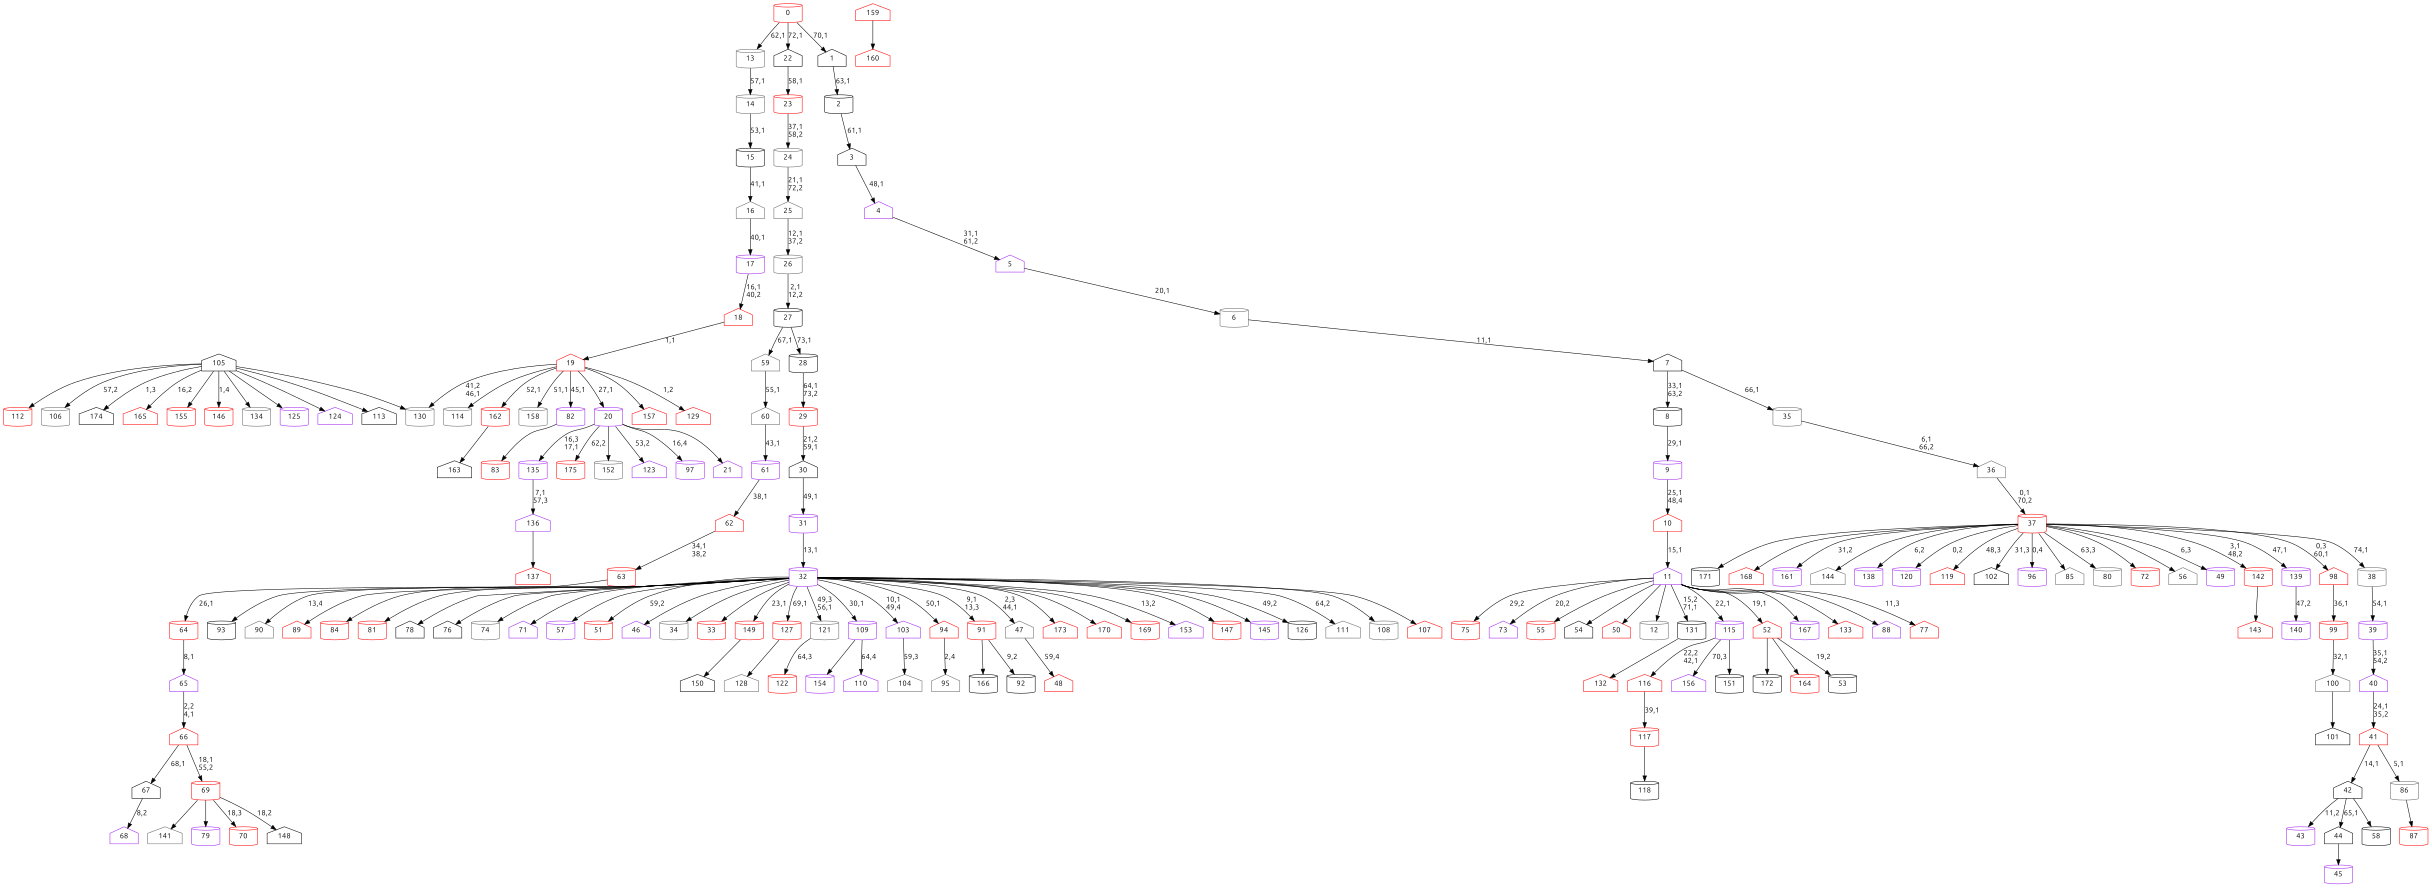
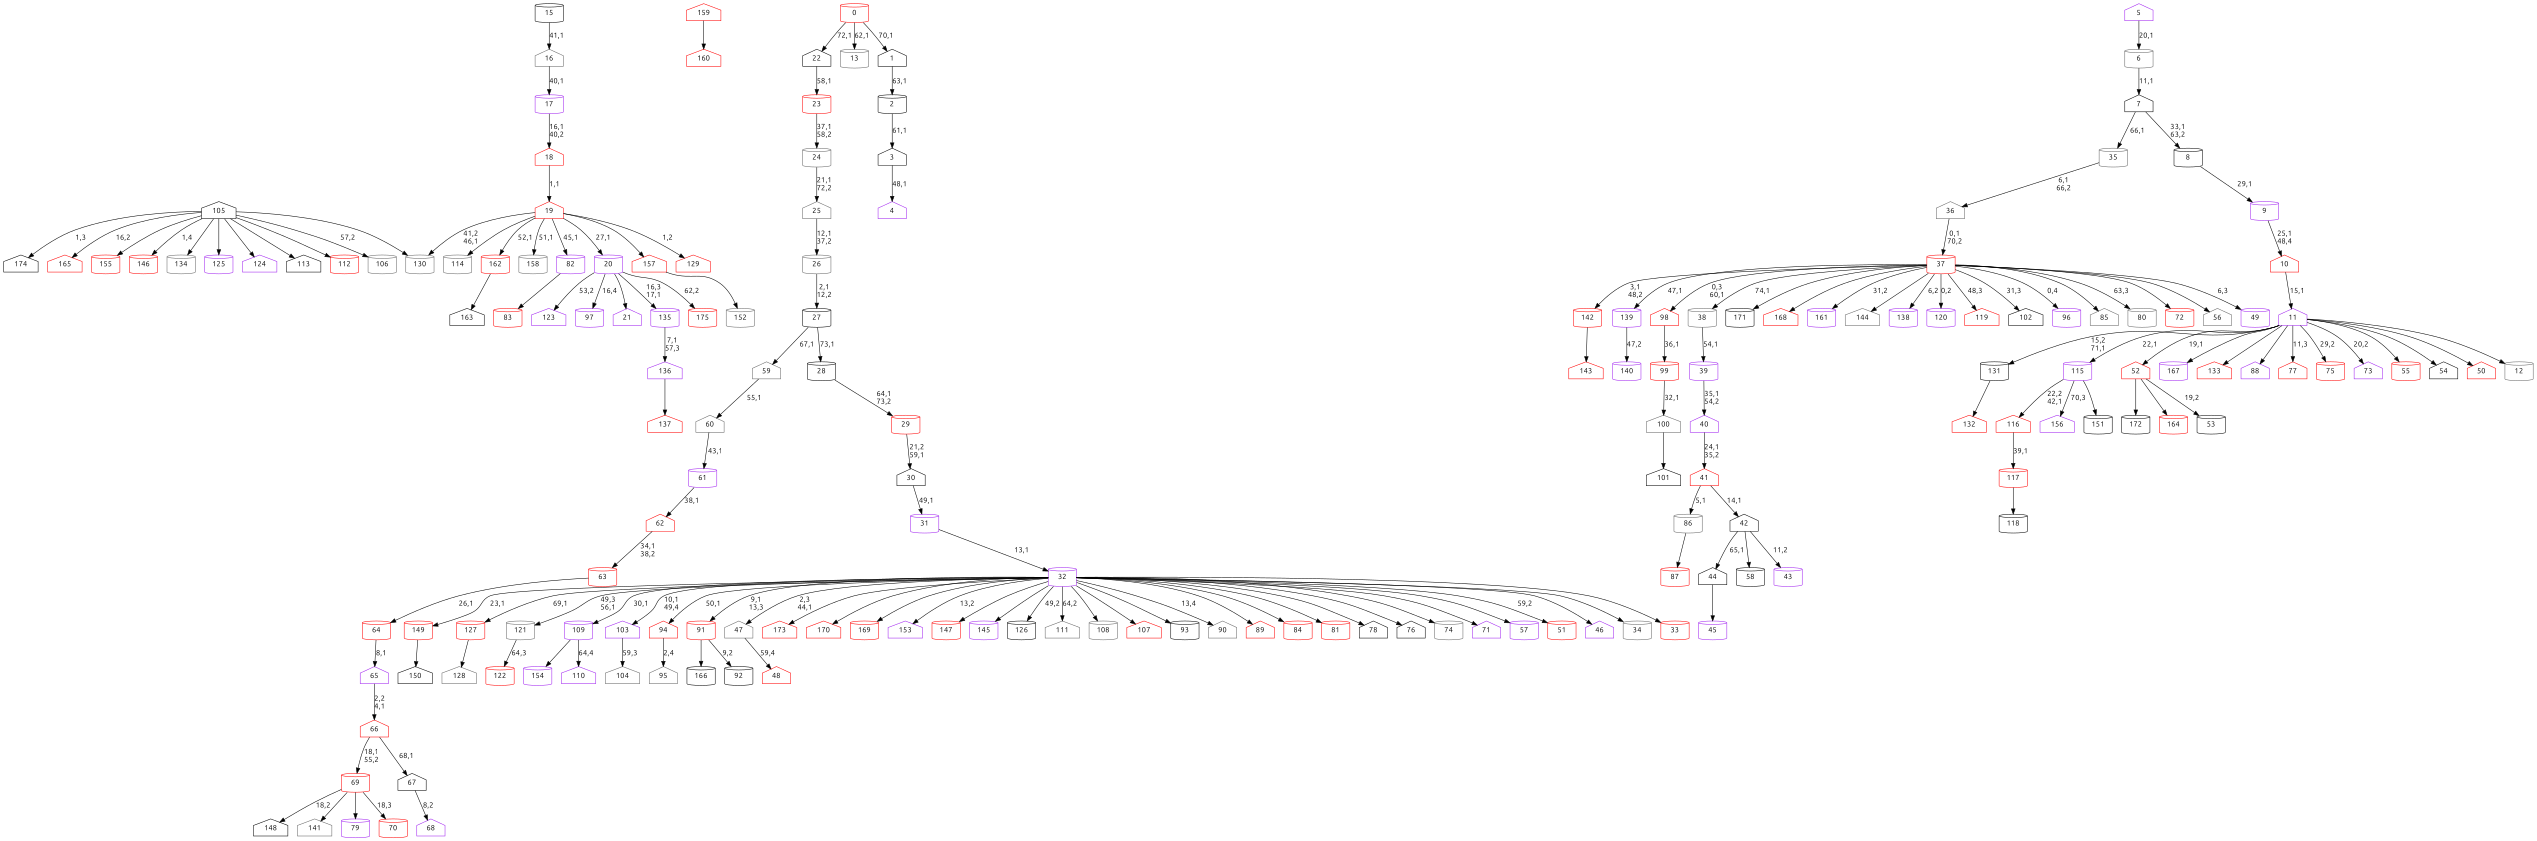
node "14": removed
edge "4" -> "5": removed, label "31,1 61,2"
edge "20" -> "152": now "157" -> "152"
